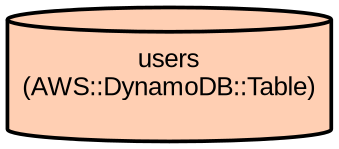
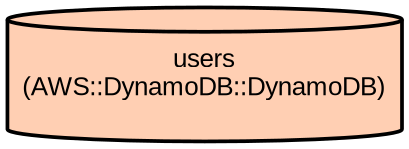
node "users (AWS::DynamoDB::Table)": label "users (AWS::DynamoDB::Table)" -> "users (AWS::DynamoDB::DynamoDB)"
